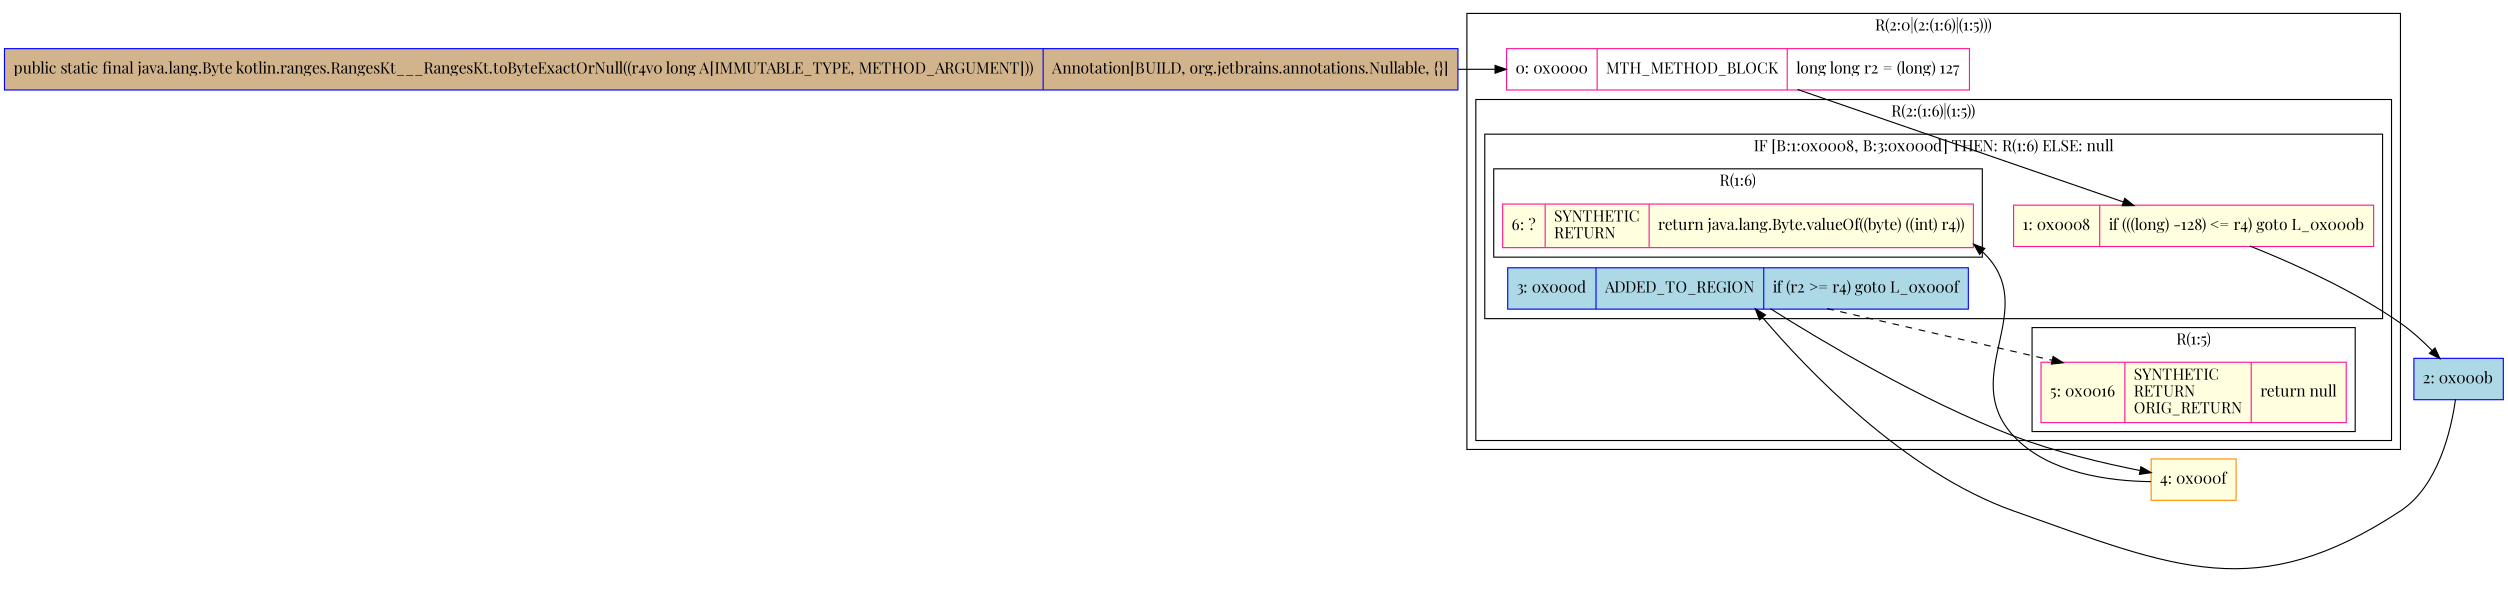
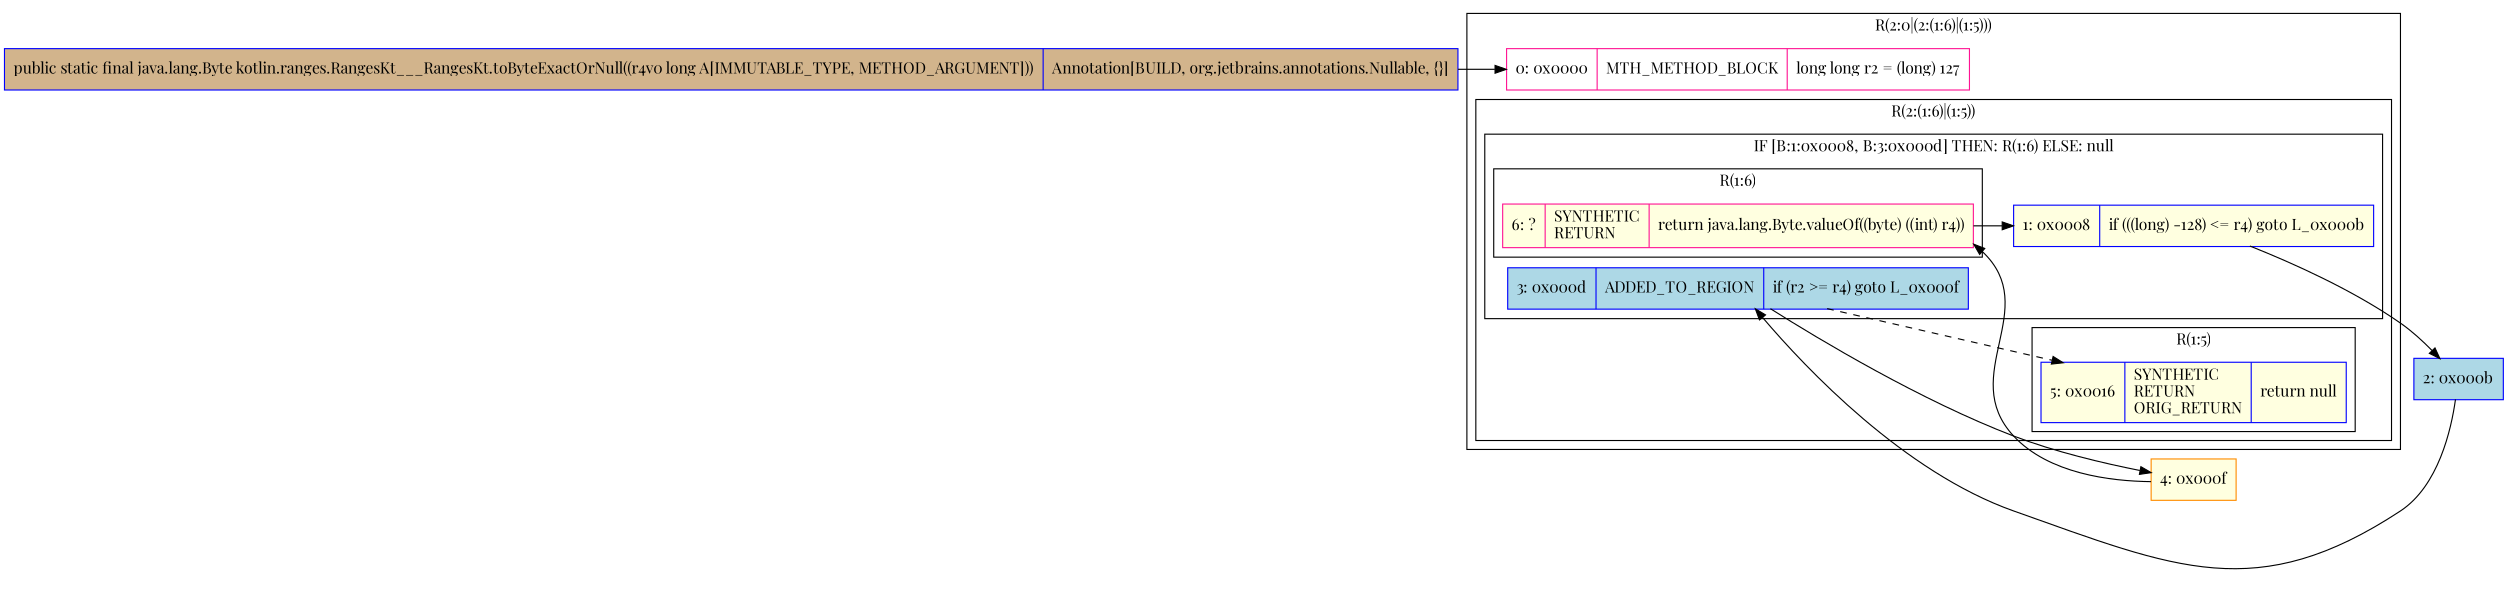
edge "0: 0x0000" -> "1: 0x0008": now "6: ?" -> "1: 0x0008"
node "1: 0x0008": color deeppink -> blue
node "5: 0x0016": color deeppink -> blue
